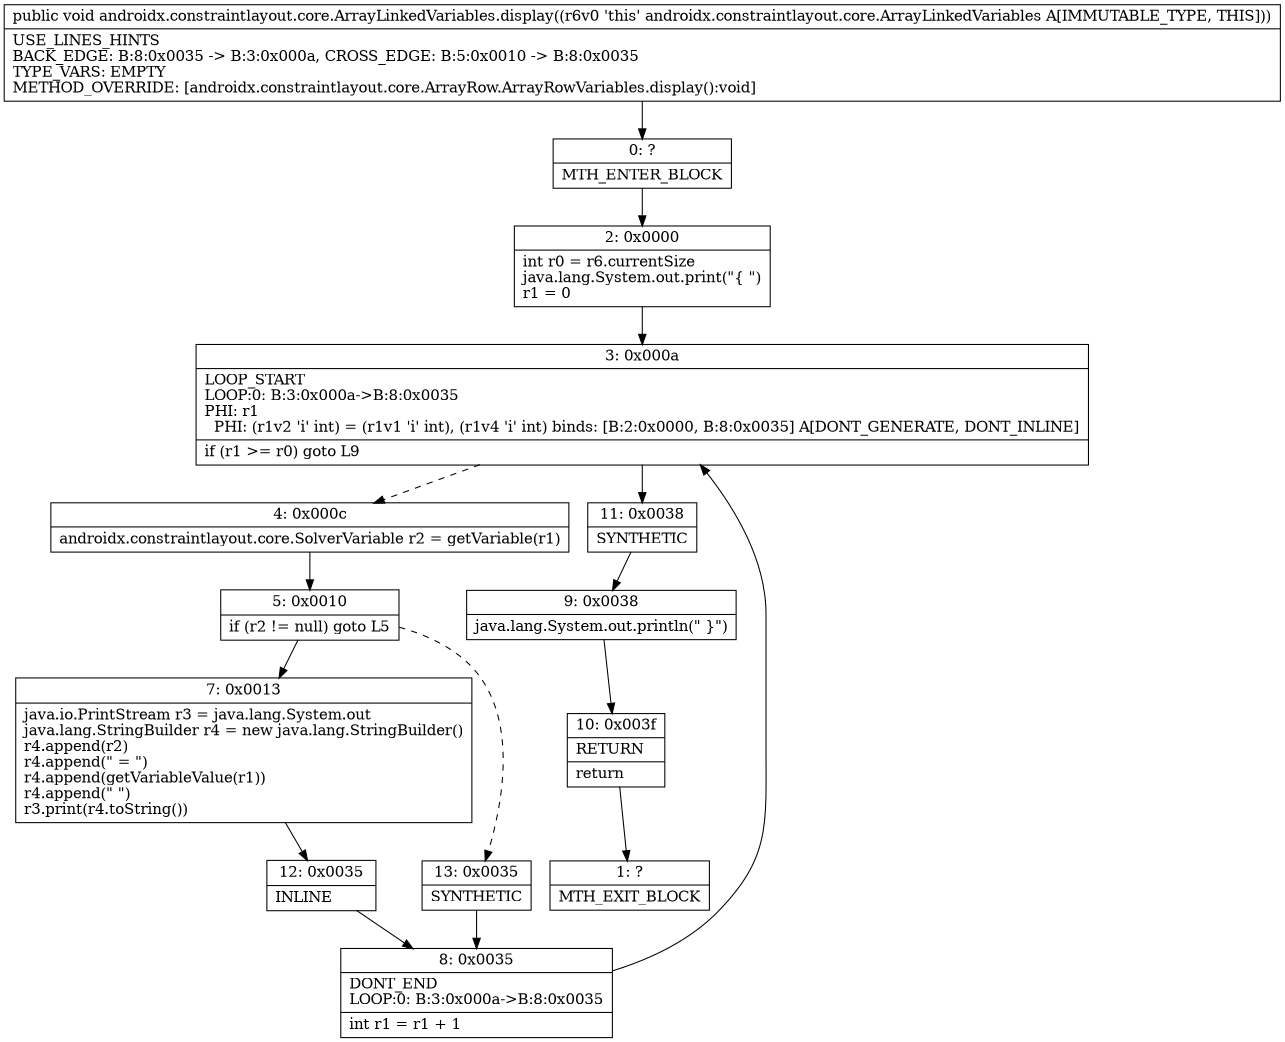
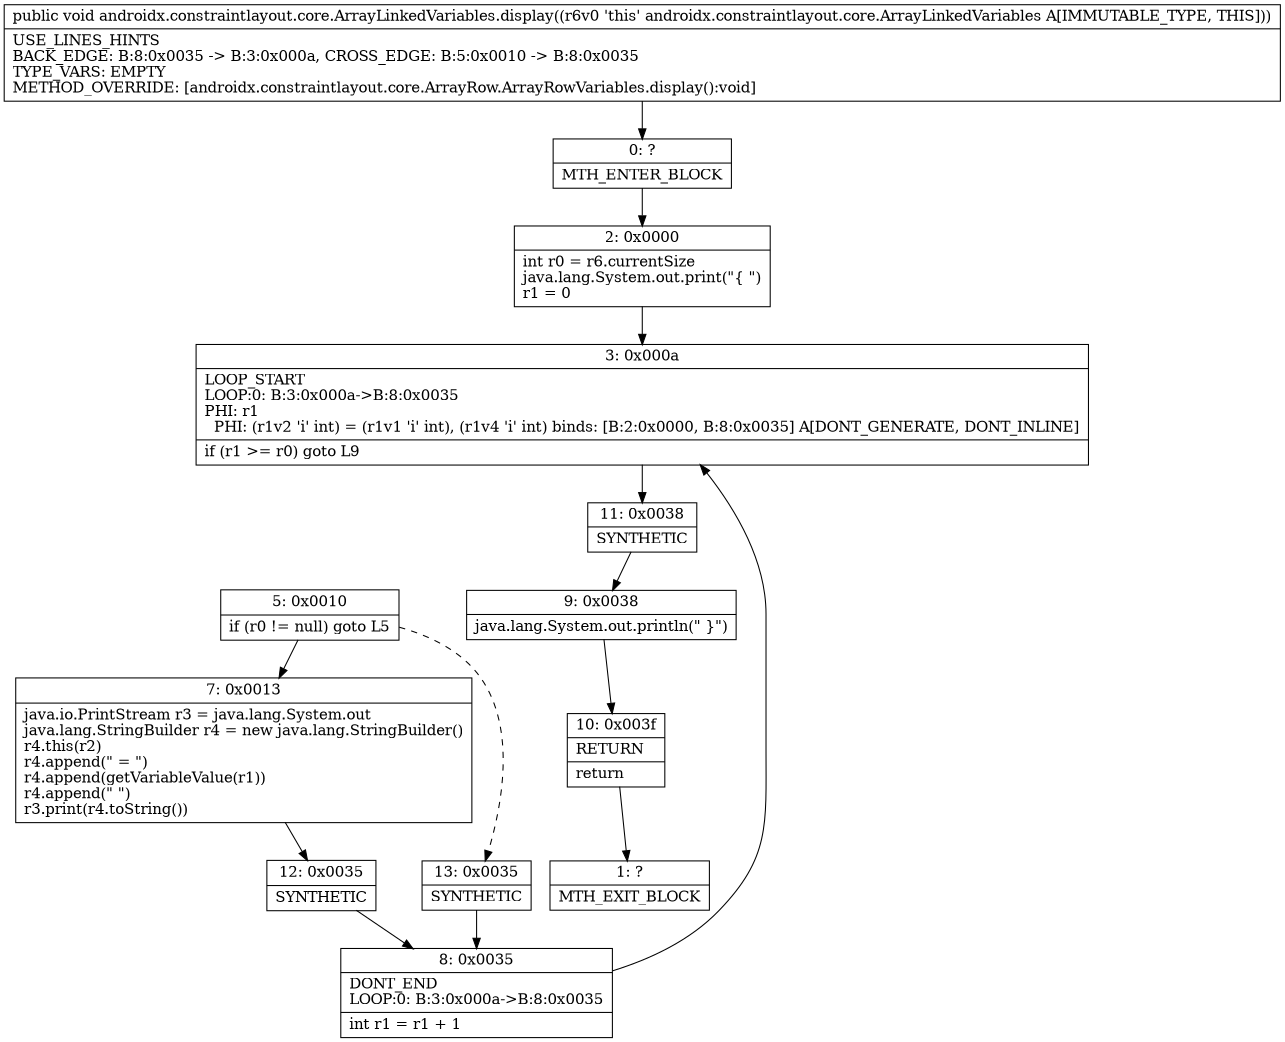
node "4: 0x000c": removed
node "5: 0x0010": text "if (r2 != null) goto L5" -> "if (r0 != null) goto L5"
node "7: 0x0013": text "r4.append(r2)" -> "r4.this(r2)"
node "12: 0x0035": text "INLINE" -> "SYNTHETIC"
